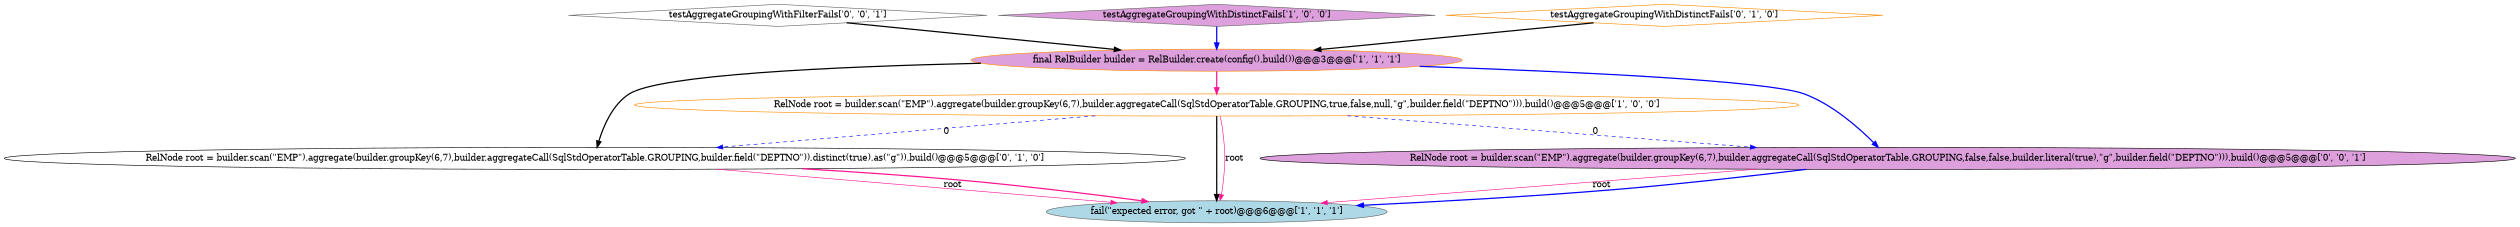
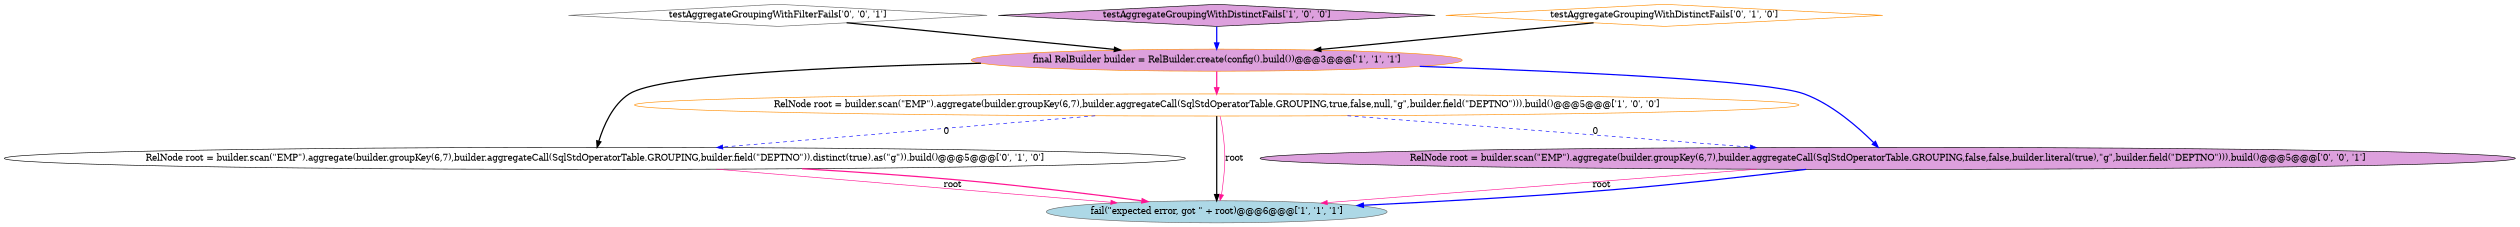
node "testAggregateGroupingWithDistinctFails['1', '0', '0']": color gray40 -> black
